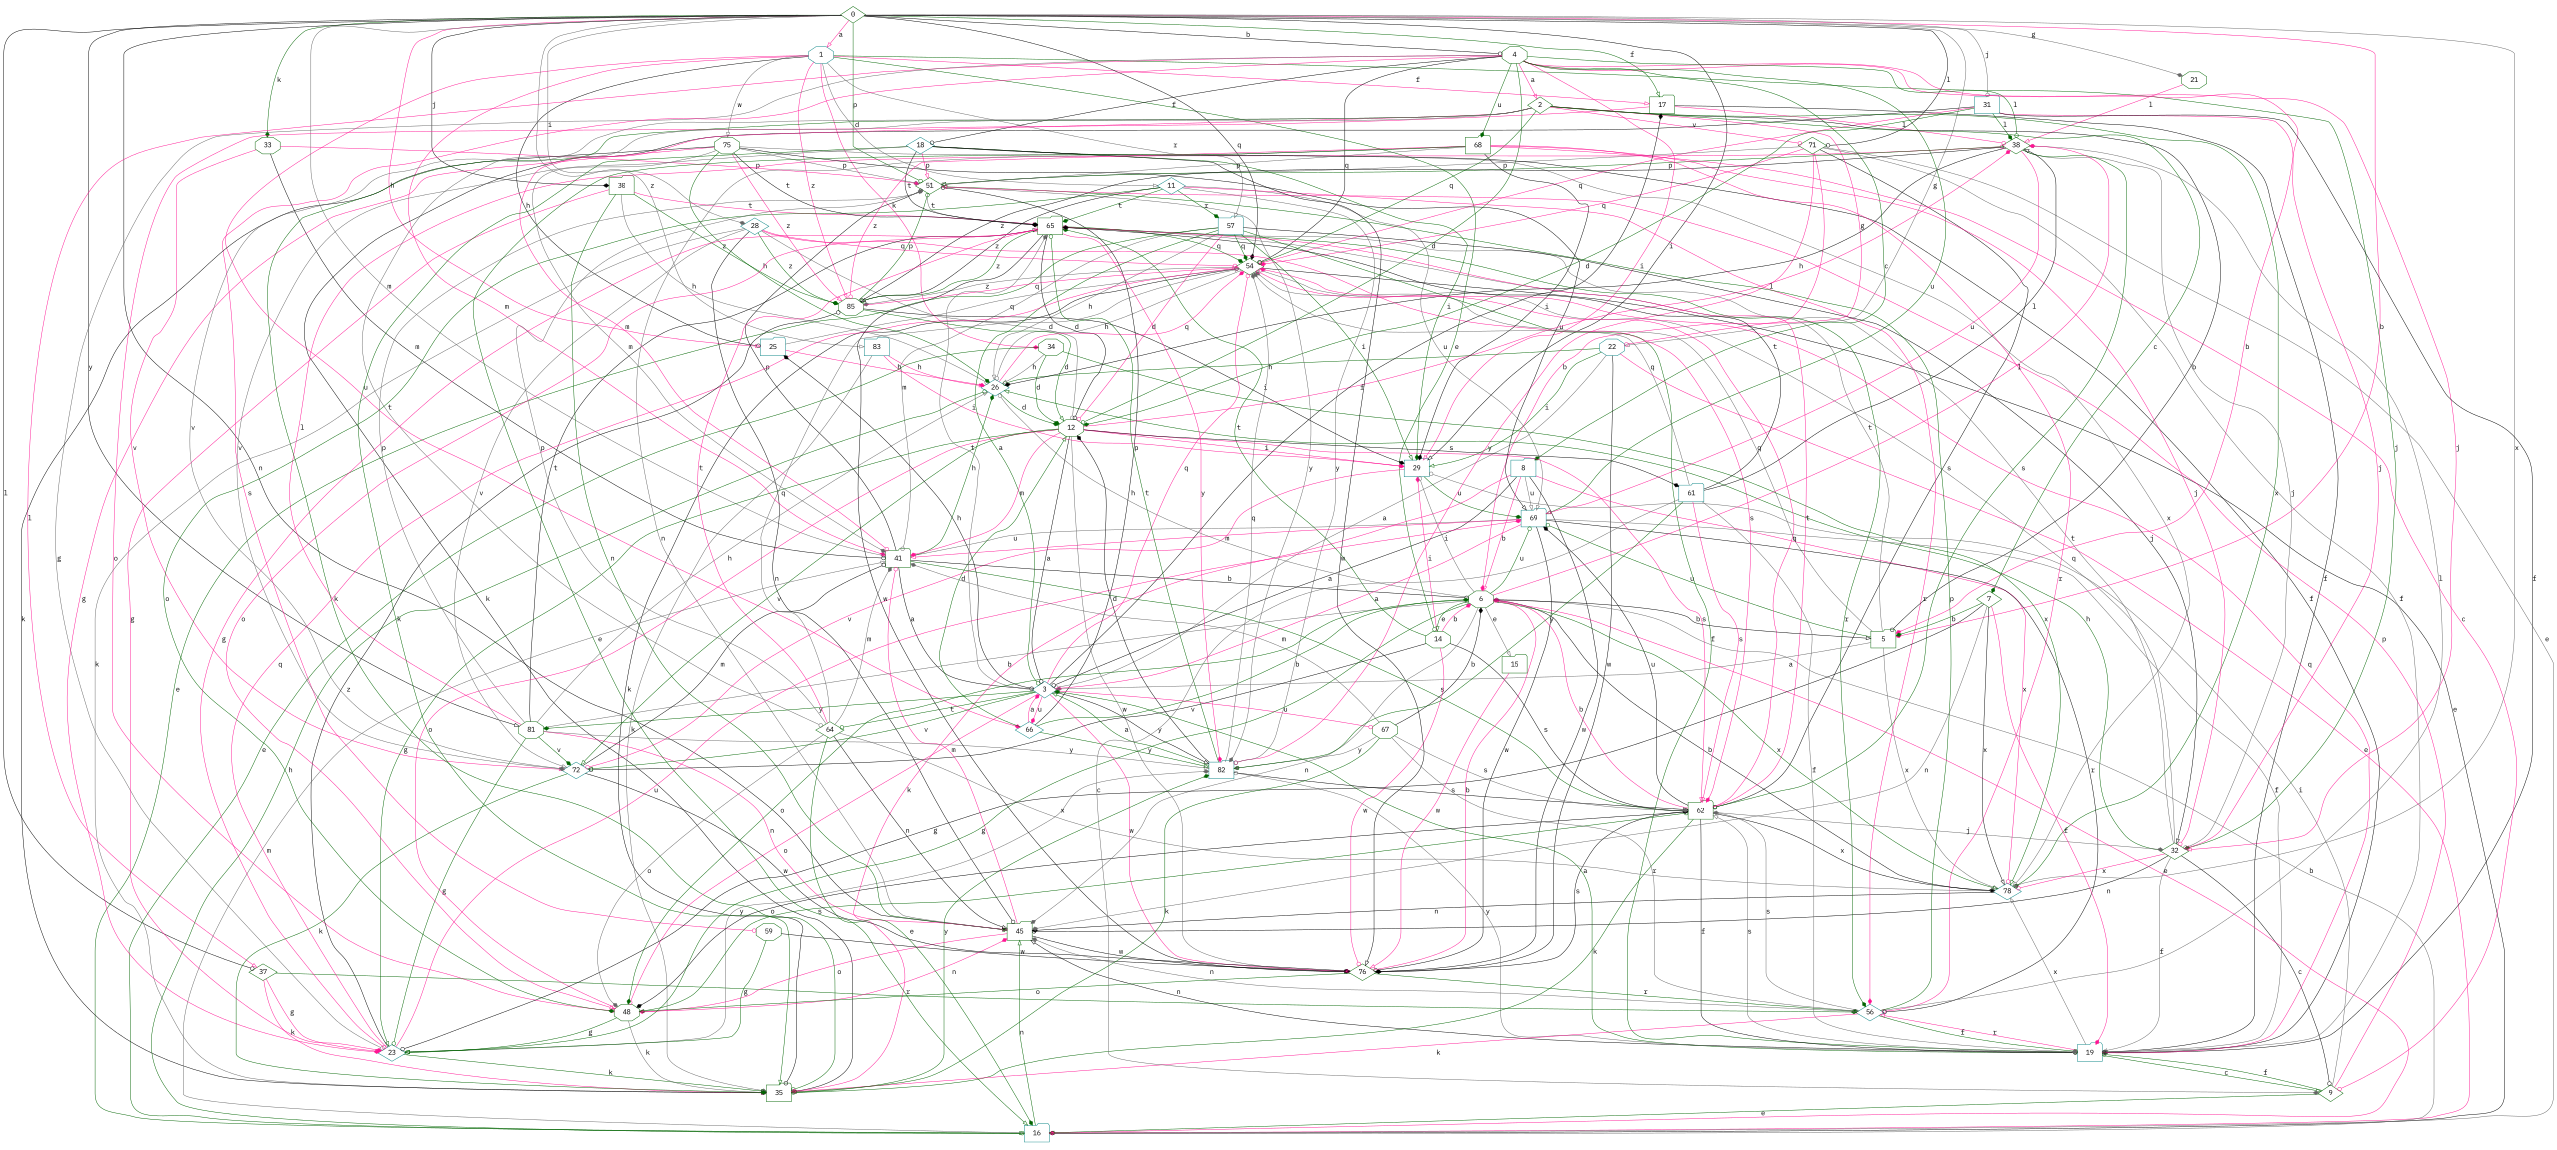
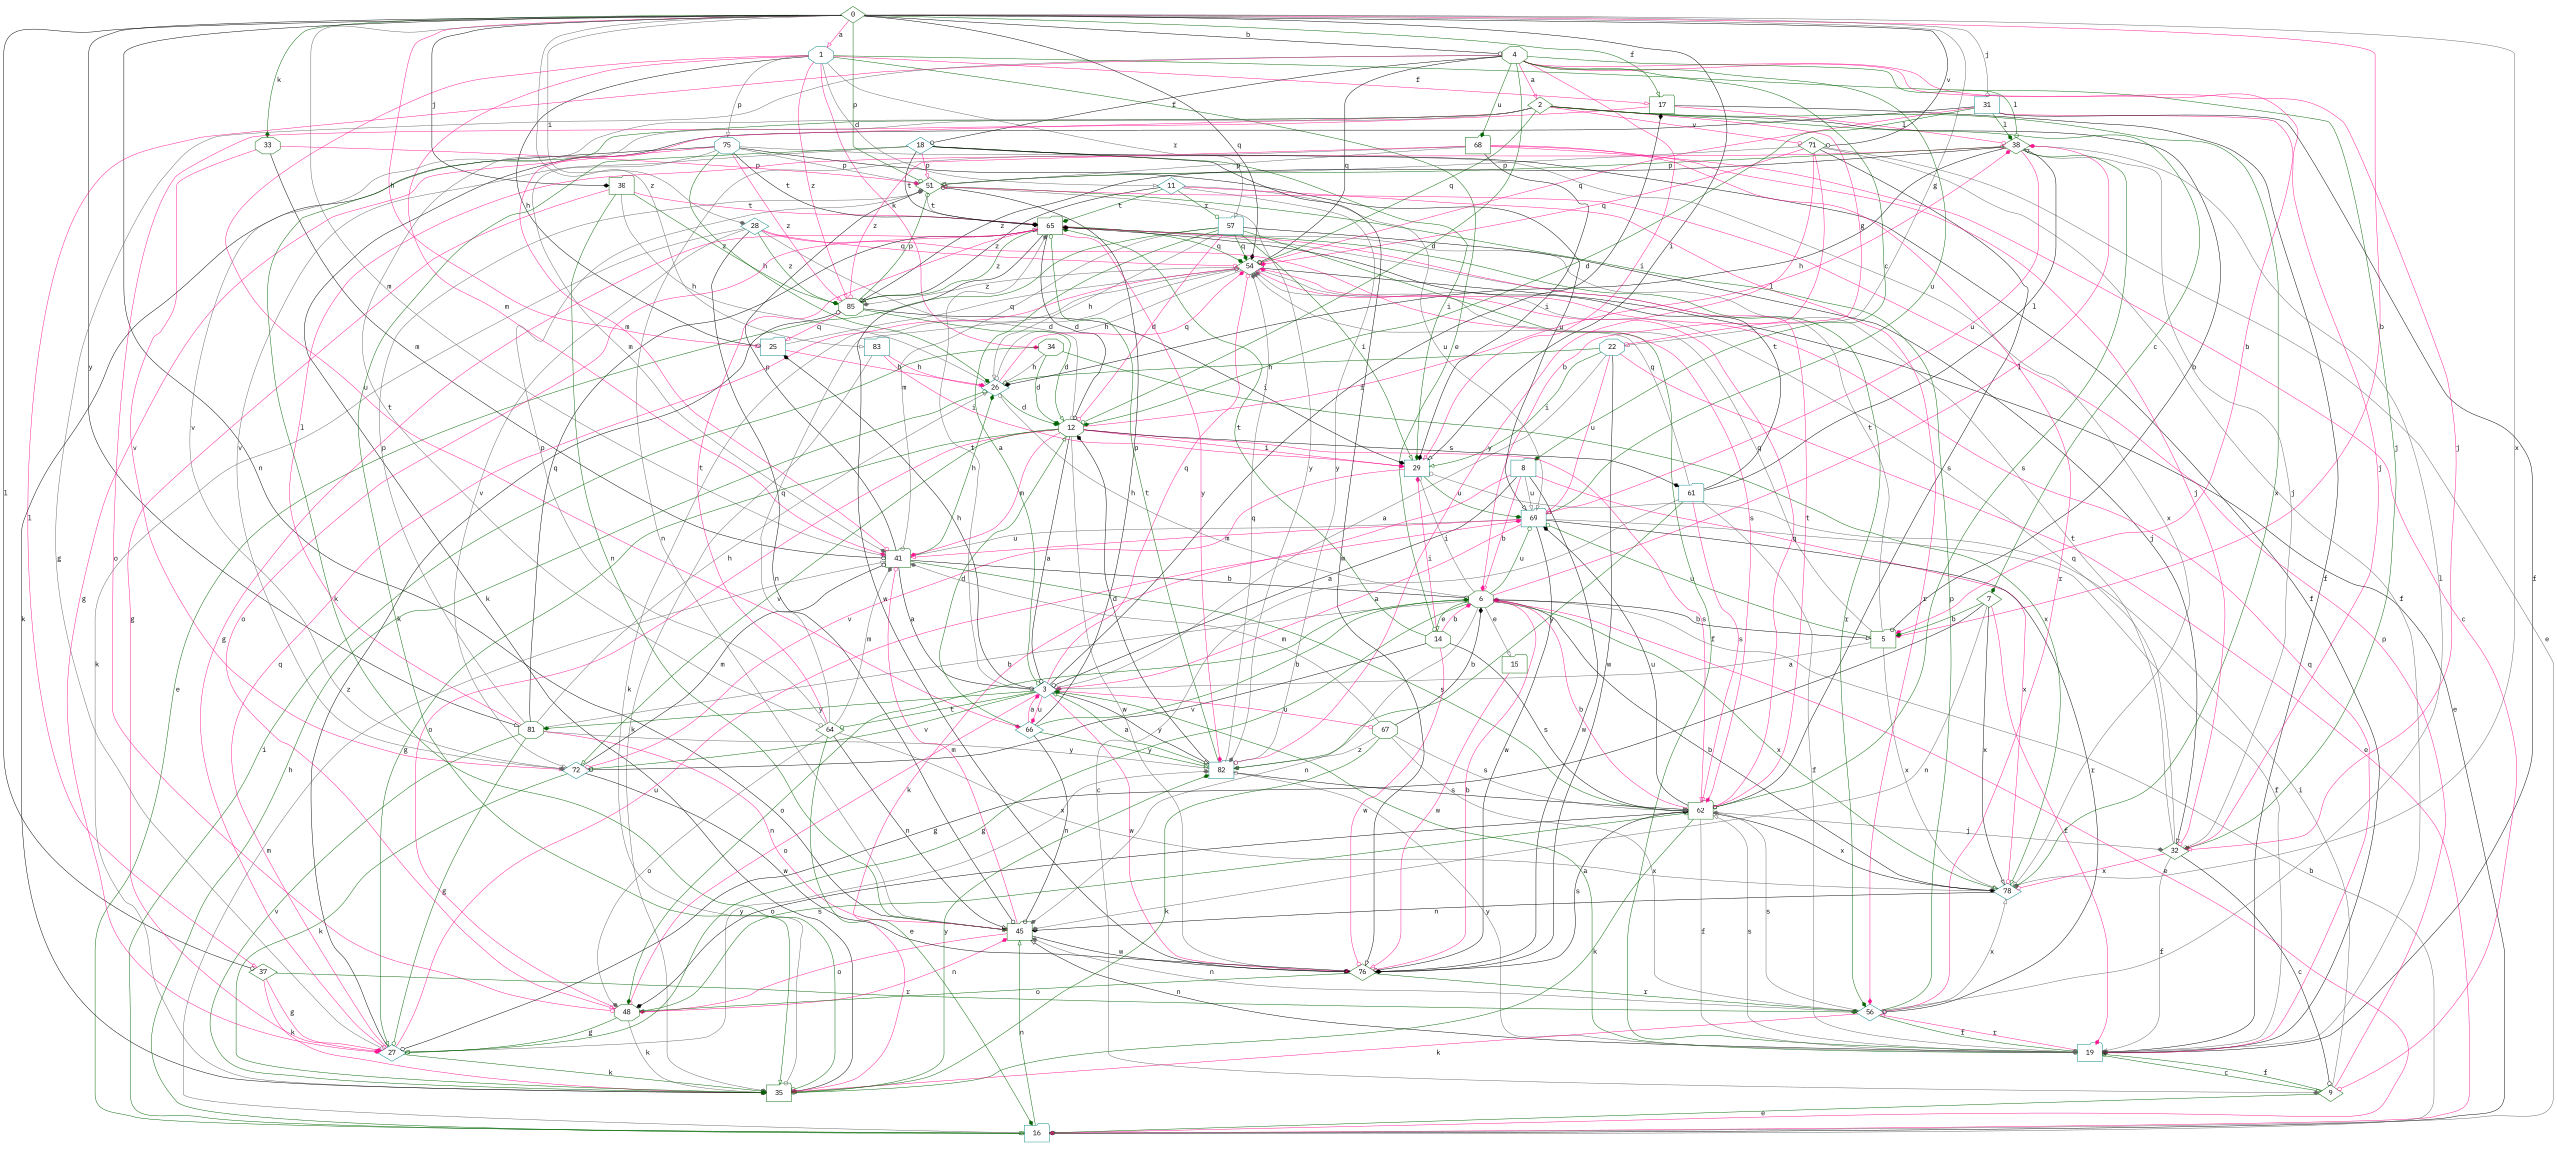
edge "0" -> "71": label "l" -> "v"
node "21": removed
edge "1" -> "75": label "w" -> "p"
node "75": color darkgreen -> teal
edge "11" -> "57": arrowhead diamond -> odot
edge "85" -> "54": now "85" -> "25"
edge "68" -> "16": removed, label "e"
edge "11" -> "48": removed, label "o"
edge "22" -> "69": added, label "u"
edge "81" -> "65": label "t" -> "q"
edge "32" -> "26": removed, label "h"
edge "54" -> "35": color black -> gray40
edge "81" -> "72": now "81" -> "35"
edge "34" -> "16": label "e" -> "i"
edge "67" -> "82": label "y" -> "z"
edge "67" -> "56": label "r" -> "x"
edge "32" -> "45": now "66" -> "45"
node "59": removed
edge "19" -> "78": now "56" -> "78"
edge "62" -> "19": color black -> gray40
node "23": label "23" -> "27"
